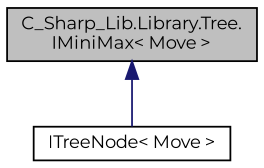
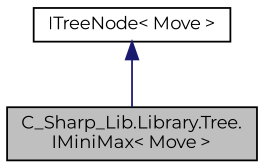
edge "ITreeNode< Move >" -> "C_Sharp_Lib.Library.Tree. IMiniMax< Move >": reversed
